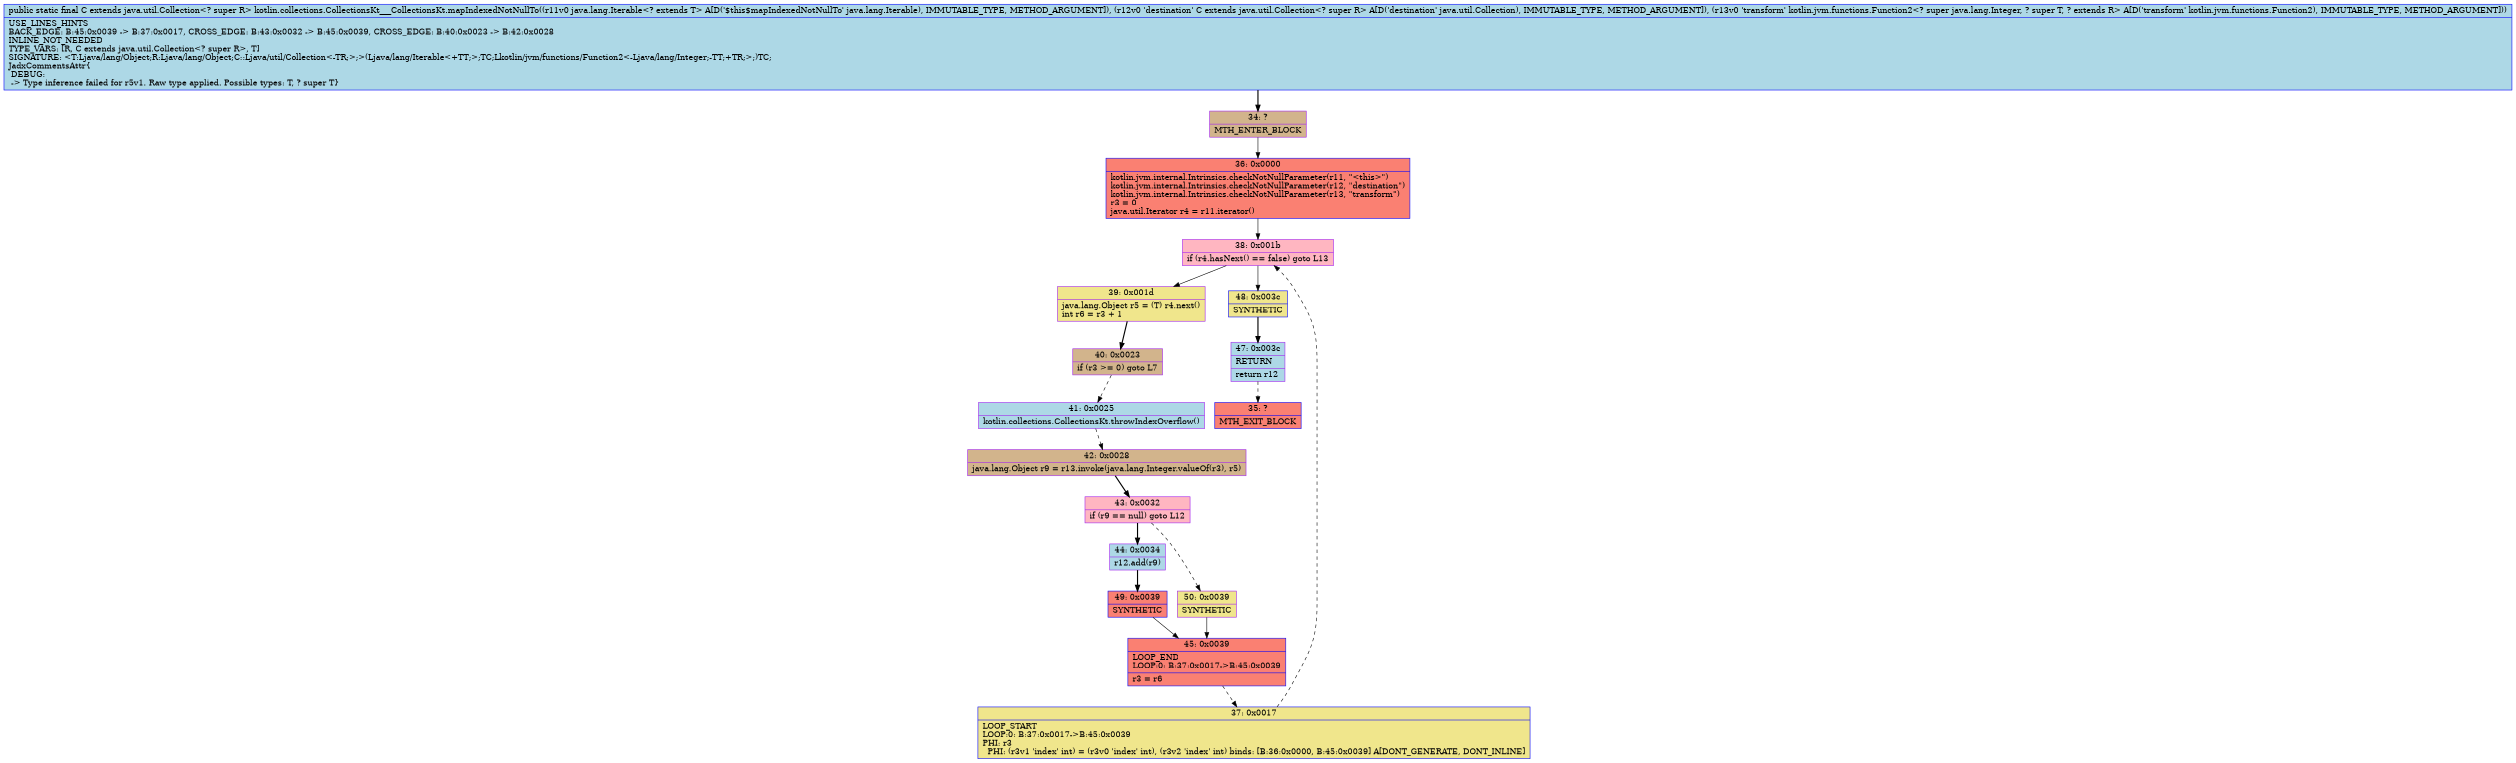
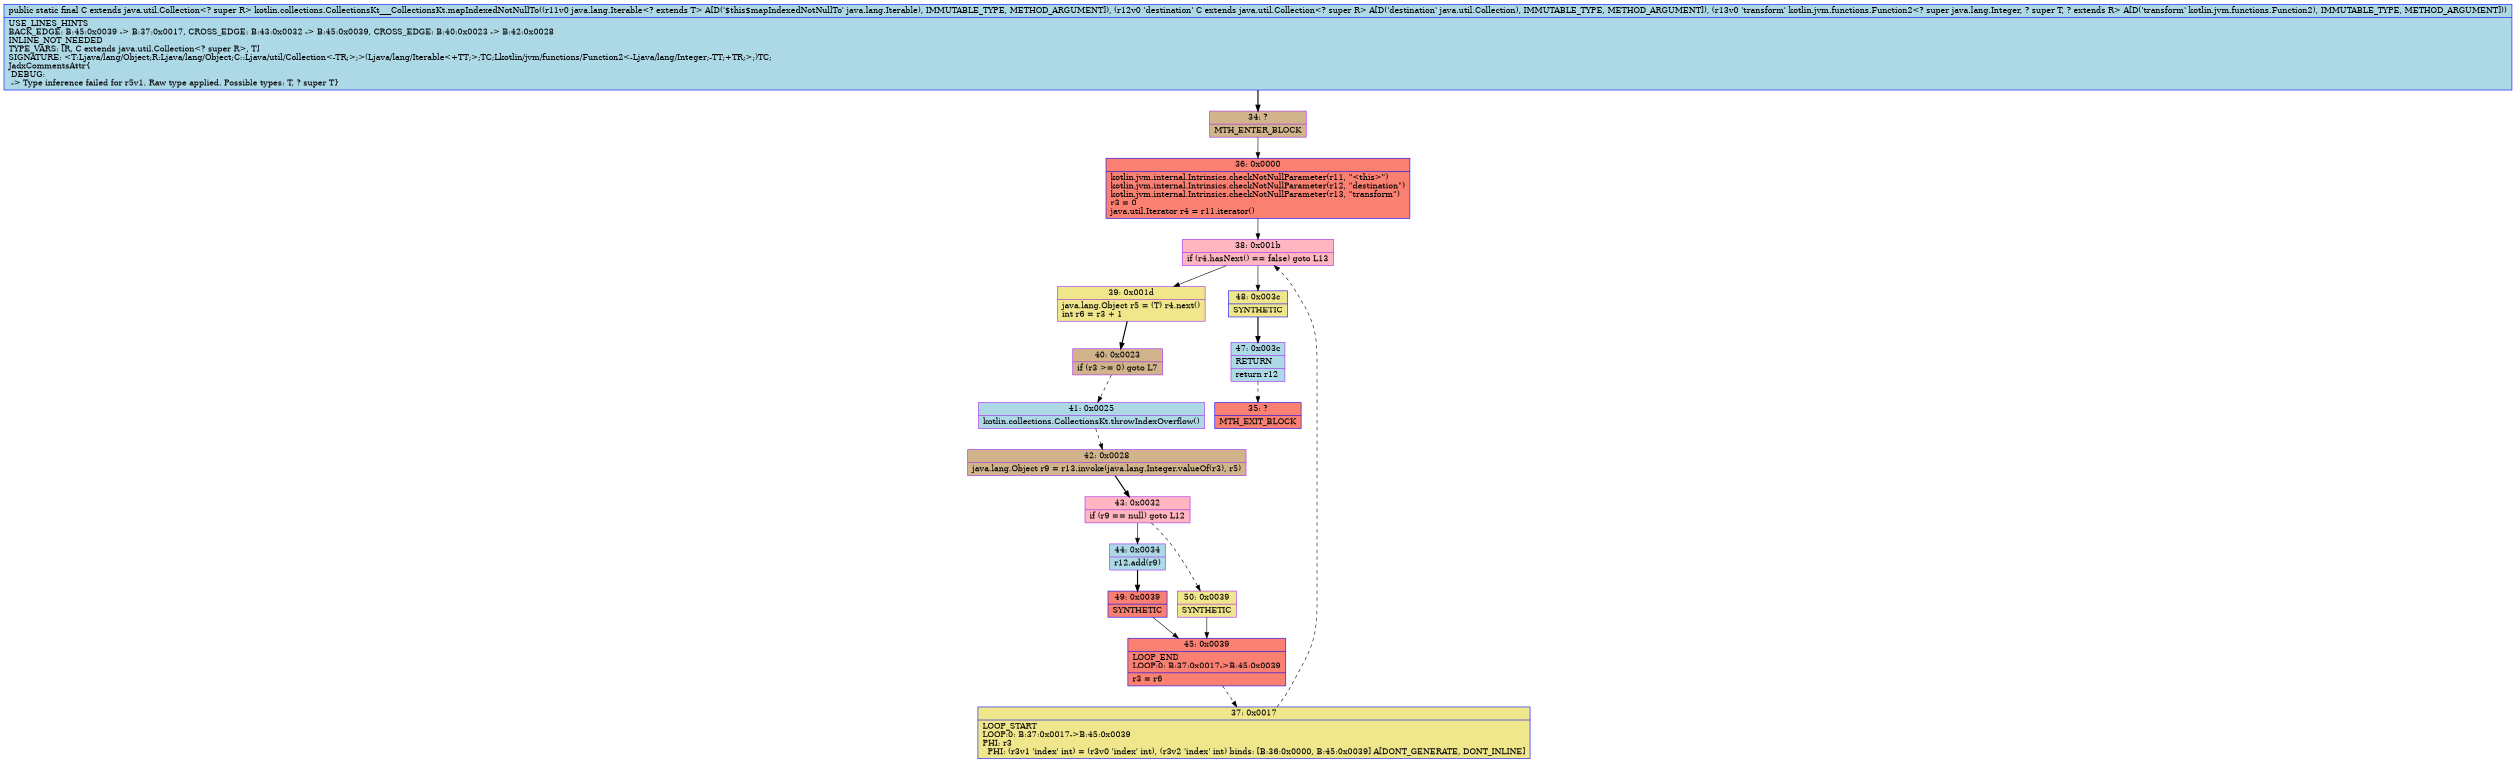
edge "43: 0x0032" -> "44: 0x0034": style bold -> solid
